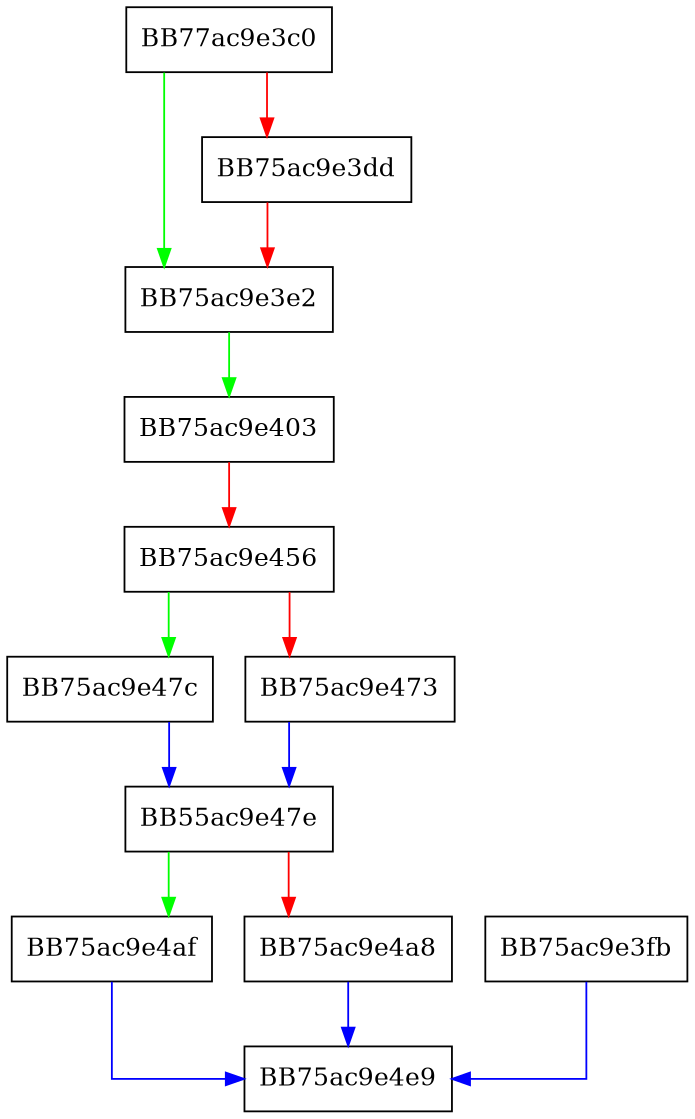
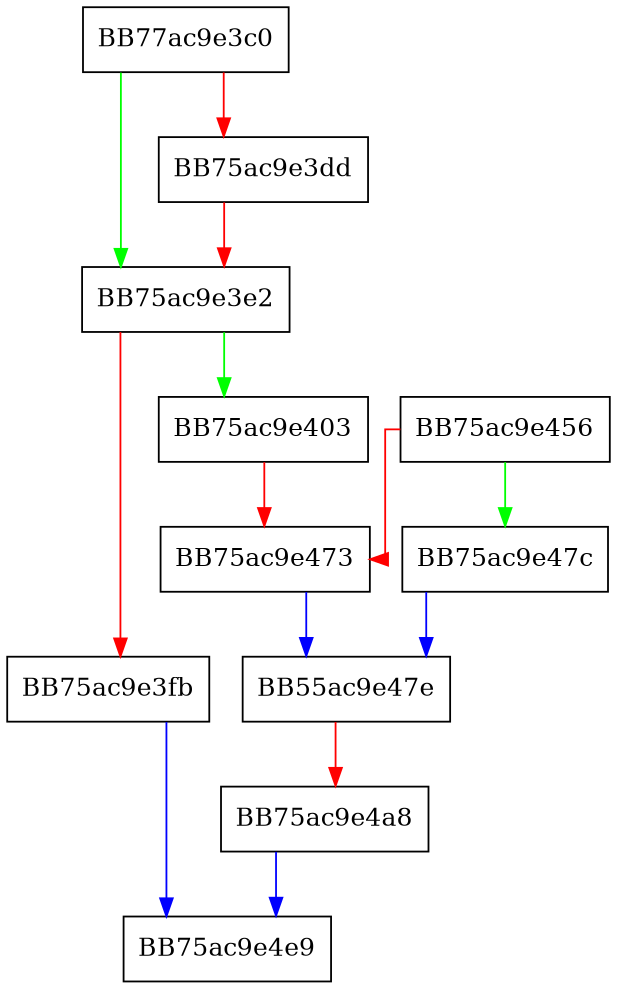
edge "BB75ac9e3e2" -> "BB75ac9e3fb": added
edge "BB75ac9e403" -> "BB75ac9e456": now "BB75ac9e403" -> "BB75ac9e473"
node "BB75ac9e4af": removed
